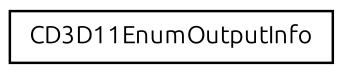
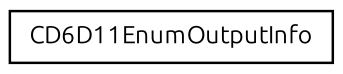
node "CD3D11EnumOutputInfo": label "CD3D11EnumOutputInfo" -> "CD6D11EnumOutputInfo"
